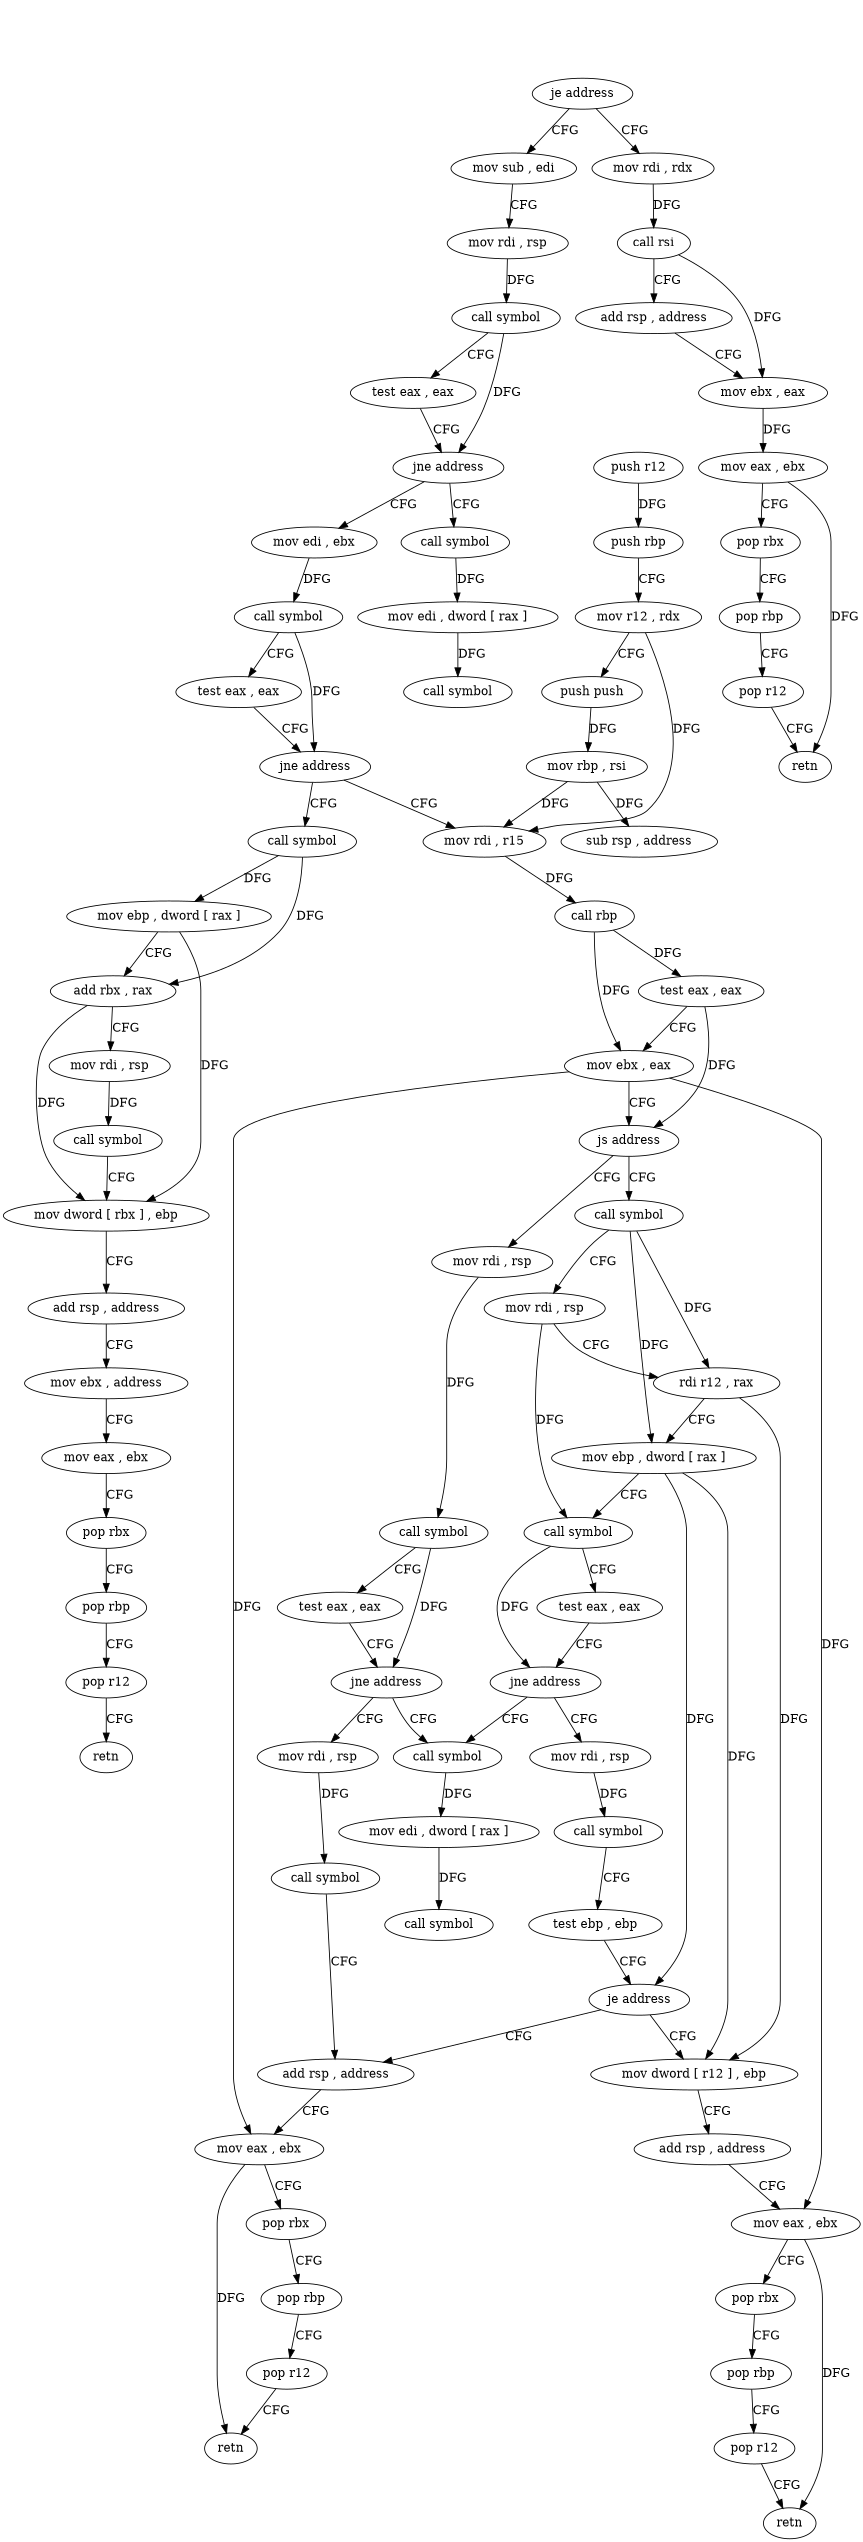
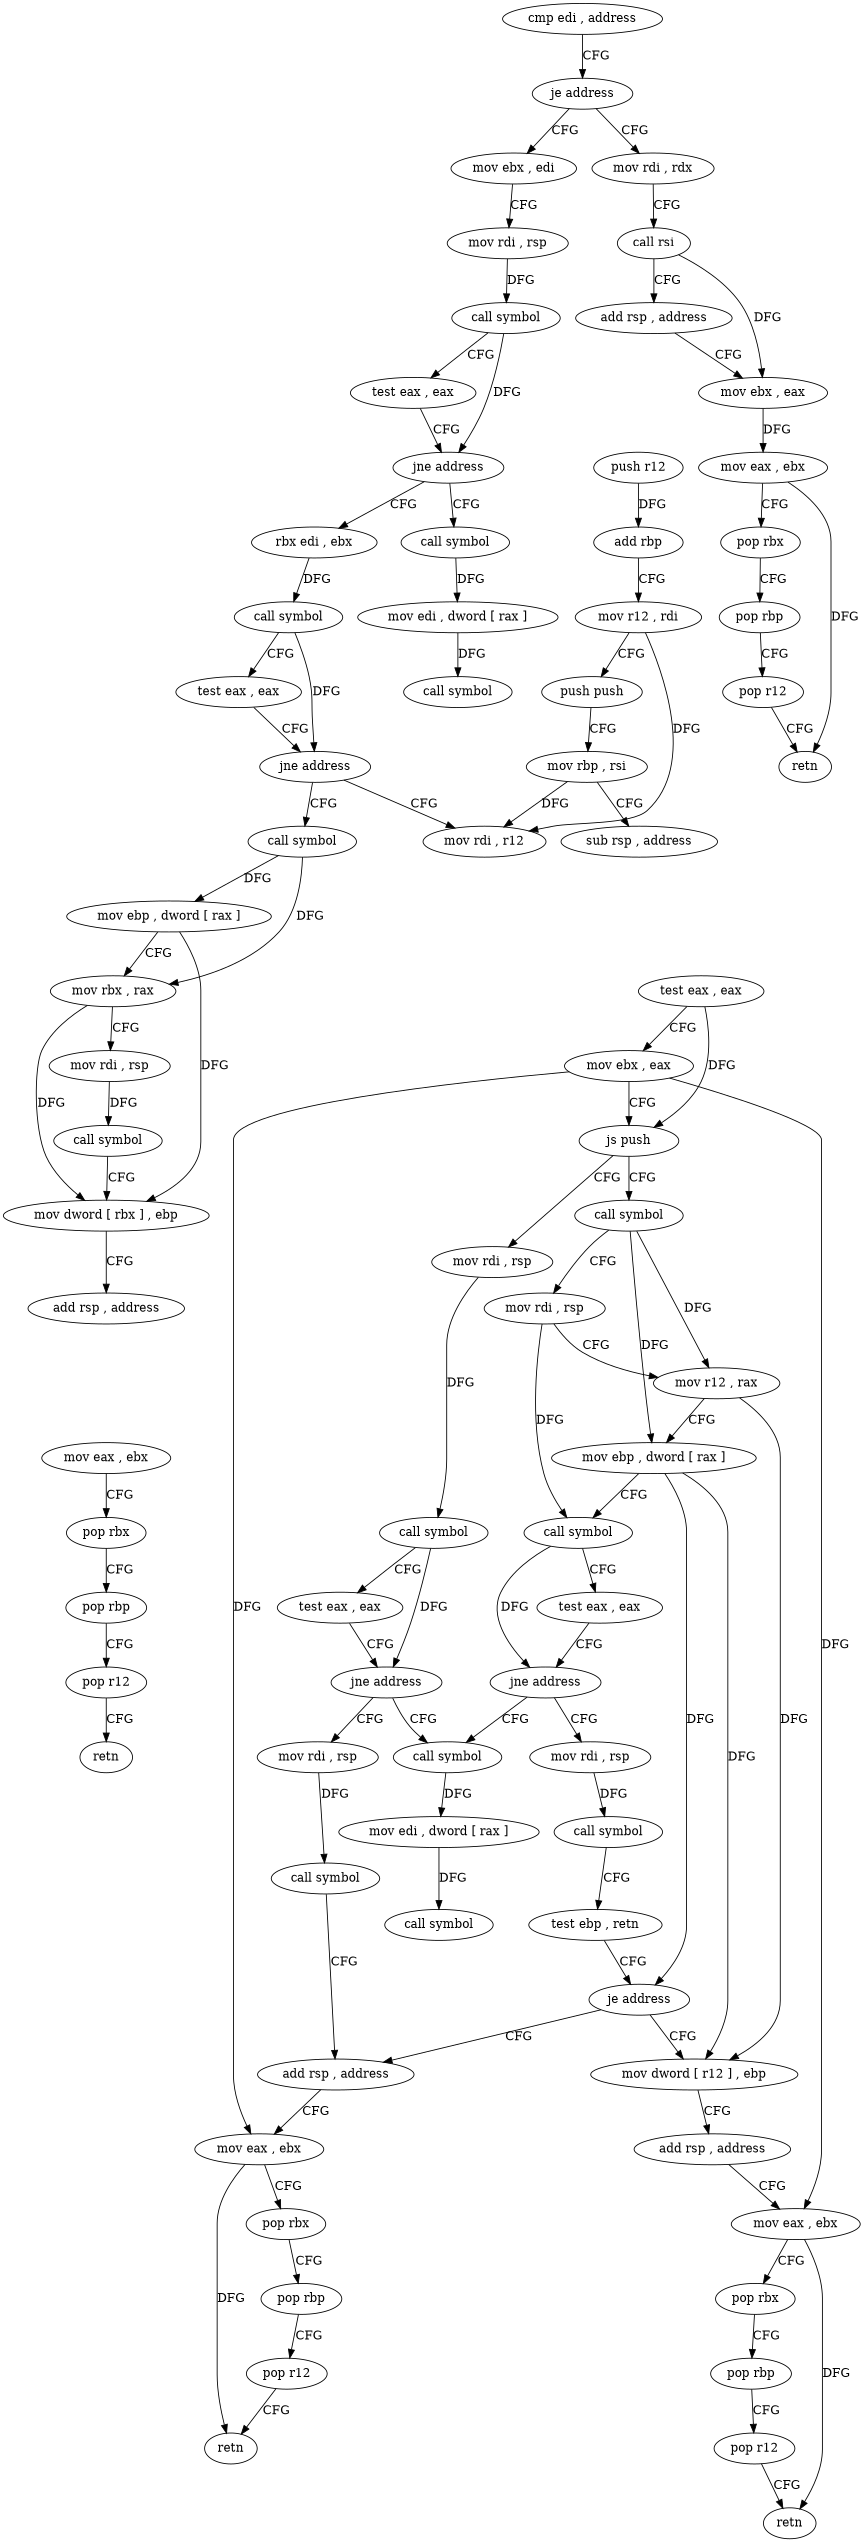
node "cmp edi , address": added
node "mov sub , edi": label "mov sub , edi" -> "mov ebx , edi"
edge "mov rdi , rdx" -> "call rsi": label "DFG" -> "CFG"
node "mov edi , ebx": label "mov edi , ebx" -> "rbx edi , ebx"
node "push rbp": label "push rbp" -> "add rbp"
node "mov r12 , rdx": label "mov r12 , rdx" -> "mov r12 , rdi"
edge "push push" -> "mov rbp , rsi": label "DFG" -> "CFG"
edge "mov rbp , rsi" -> "sub rsp , address": label "DFG" -> "CFG"
node "mov rdi , r15": label "mov rdi , r15" -> "mov rdi , r12"
node "call rbp": removed
node "add rbx , rax": label "add rbx , rax" -> "mov rbx , rax"
node "js address": label "js address" -> "js push"
node "mov ebx , address": removed
node "rdi r12 , rax": label "rdi r12 , rax" -> "mov r12 , rax"
node "test ebp , ebp": label "test ebp , ebp" -> "test ebp , retn"
